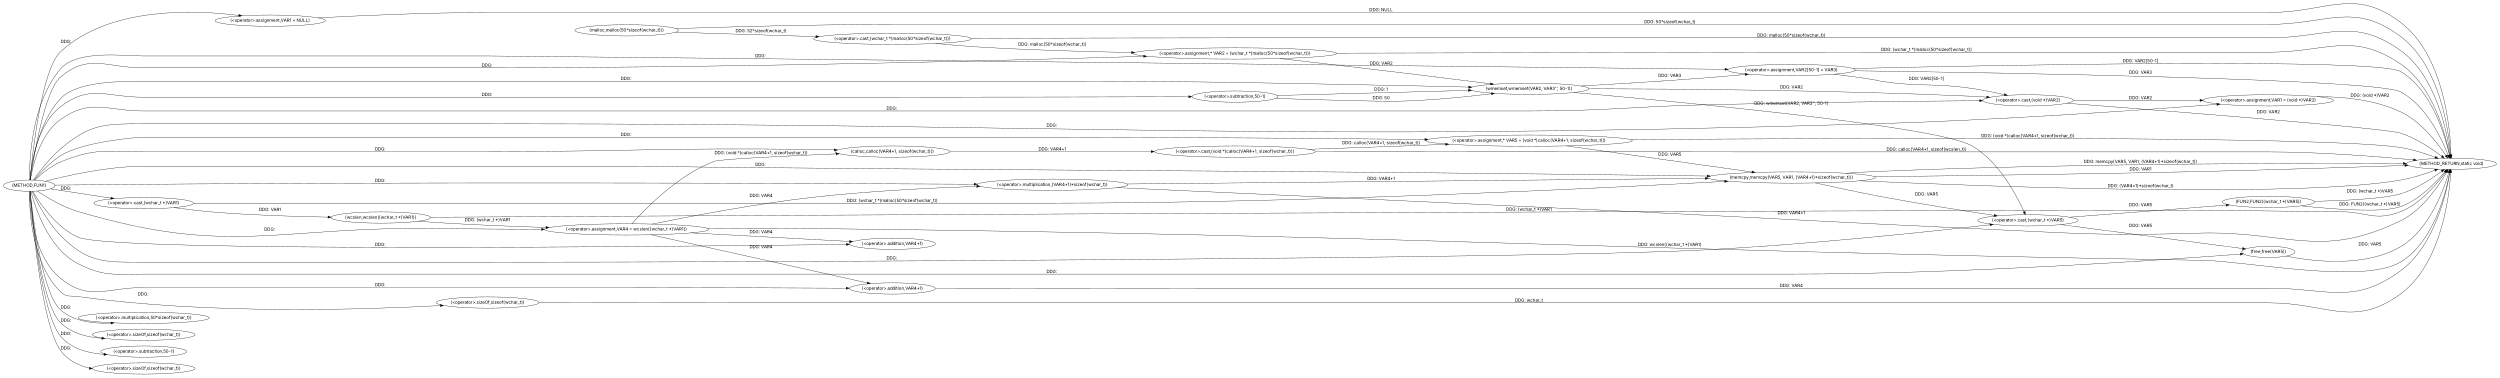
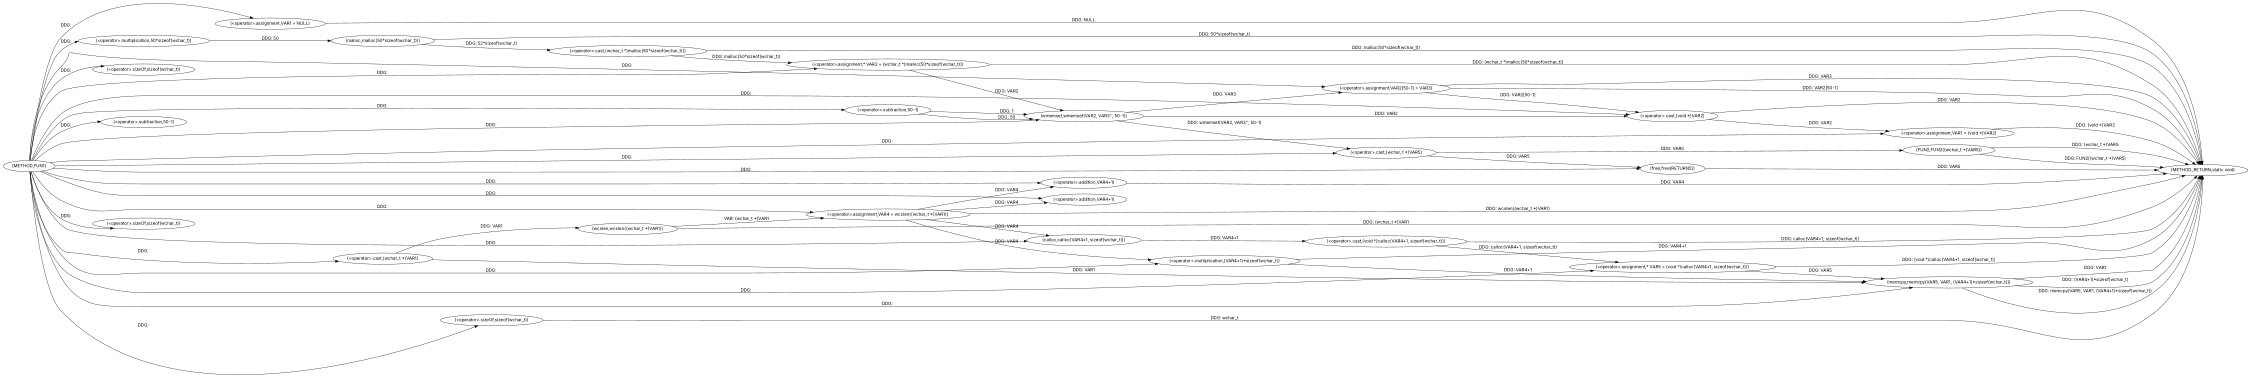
edge "(<operator>.multiplication,50*sizeof(wchar_t))" -> "(malloc,malloc(50*sizeof(wchar_t)))": added, label "DDG: 50"
edge "(<operator>.cast,(void *)calloc(VAR4+1, sizeof(wchar_t)))" -> "(METHOD_RETURN,static void)": label "DDG: calloc(VAR4+1, sizeof(wcslen_t))" -> "DDG: calloc(VAR4+1, sizeof(wchar_t))"
edge "(<operator>.assignment,VAR4 = wcslen((wchar_t *)VAR1))" -> "(calloc,calloc(VAR4+1, sizeof(wchar_t)))": label "DDG: (void *)calloc(VAR4+1, sizeof(wchar_t))" -> "DDG: VAR4"
edge "(<operator>.cast,(wchar_t *)VAR1)" -> "(memcpy,memcpy(VAR5, VAR1, (VAR4+1)*sizeof(wchar_t)))": label "DDG: (wchar_t *)malloc(50*sizeof(wchar_t))" -> "DDG: VAR1"
edge "(memcpy,memcpy(VAR5, VAR1, (VAR4+1)*sizeof(wchar_t)))" -> "(<operator>.cast,(wchar_t *)VAR5)": removed, label "DDG: VAR5"
edge "(wcslen,wcslen((wchar_t *)VAR1))" -> "(<operator>.assignment,VAR4 = wcslen((wchar_t *)VAR1))": label "DDG: (wchar_t *)VAR1" -> "VAR: (wchar_t *)VAR1"
node "(free,free(VAR5))": label "(free,free(VAR5))" -> "(free,free(RETURN5))"
